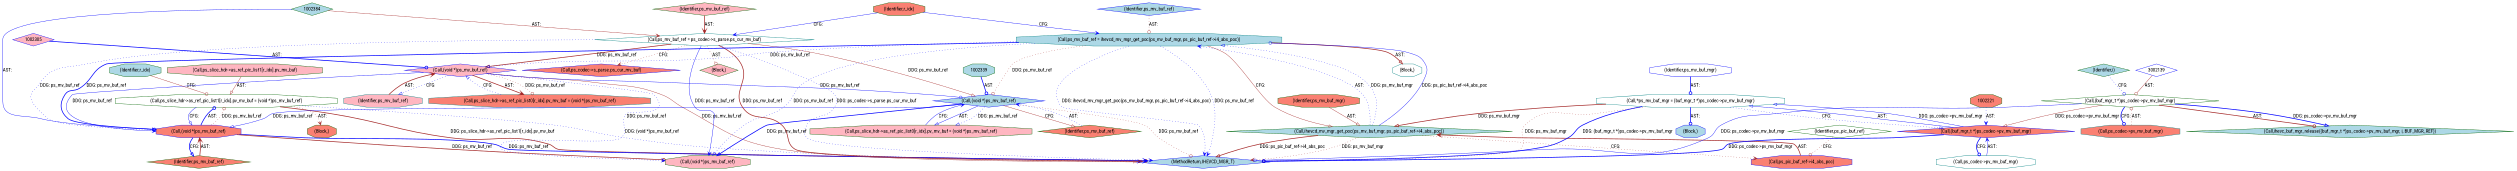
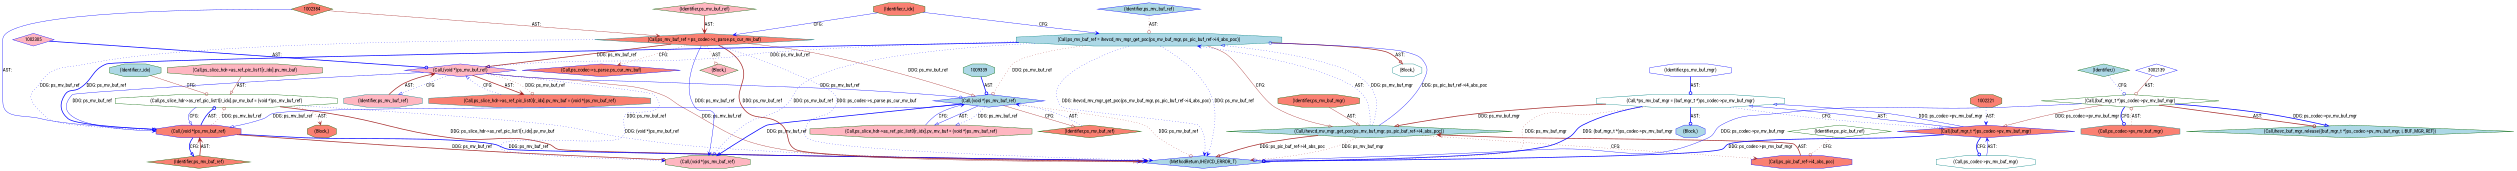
node "1002384": fillcolor lightblue -> salmon
node "(Call,ps_mv_buf_ref = ps_codec->s_parse.ps_cur_mv_buf)": fillcolor white -> salmon
node "1002339": label "1002339" -> "1009339"
node "(MethodReturn,IHEVCD_MGR_T)": label "(MethodReturn,IHEVCD_MGR_T)" -> "(MethodReturn,IHEVCD_ERROR_T)"
